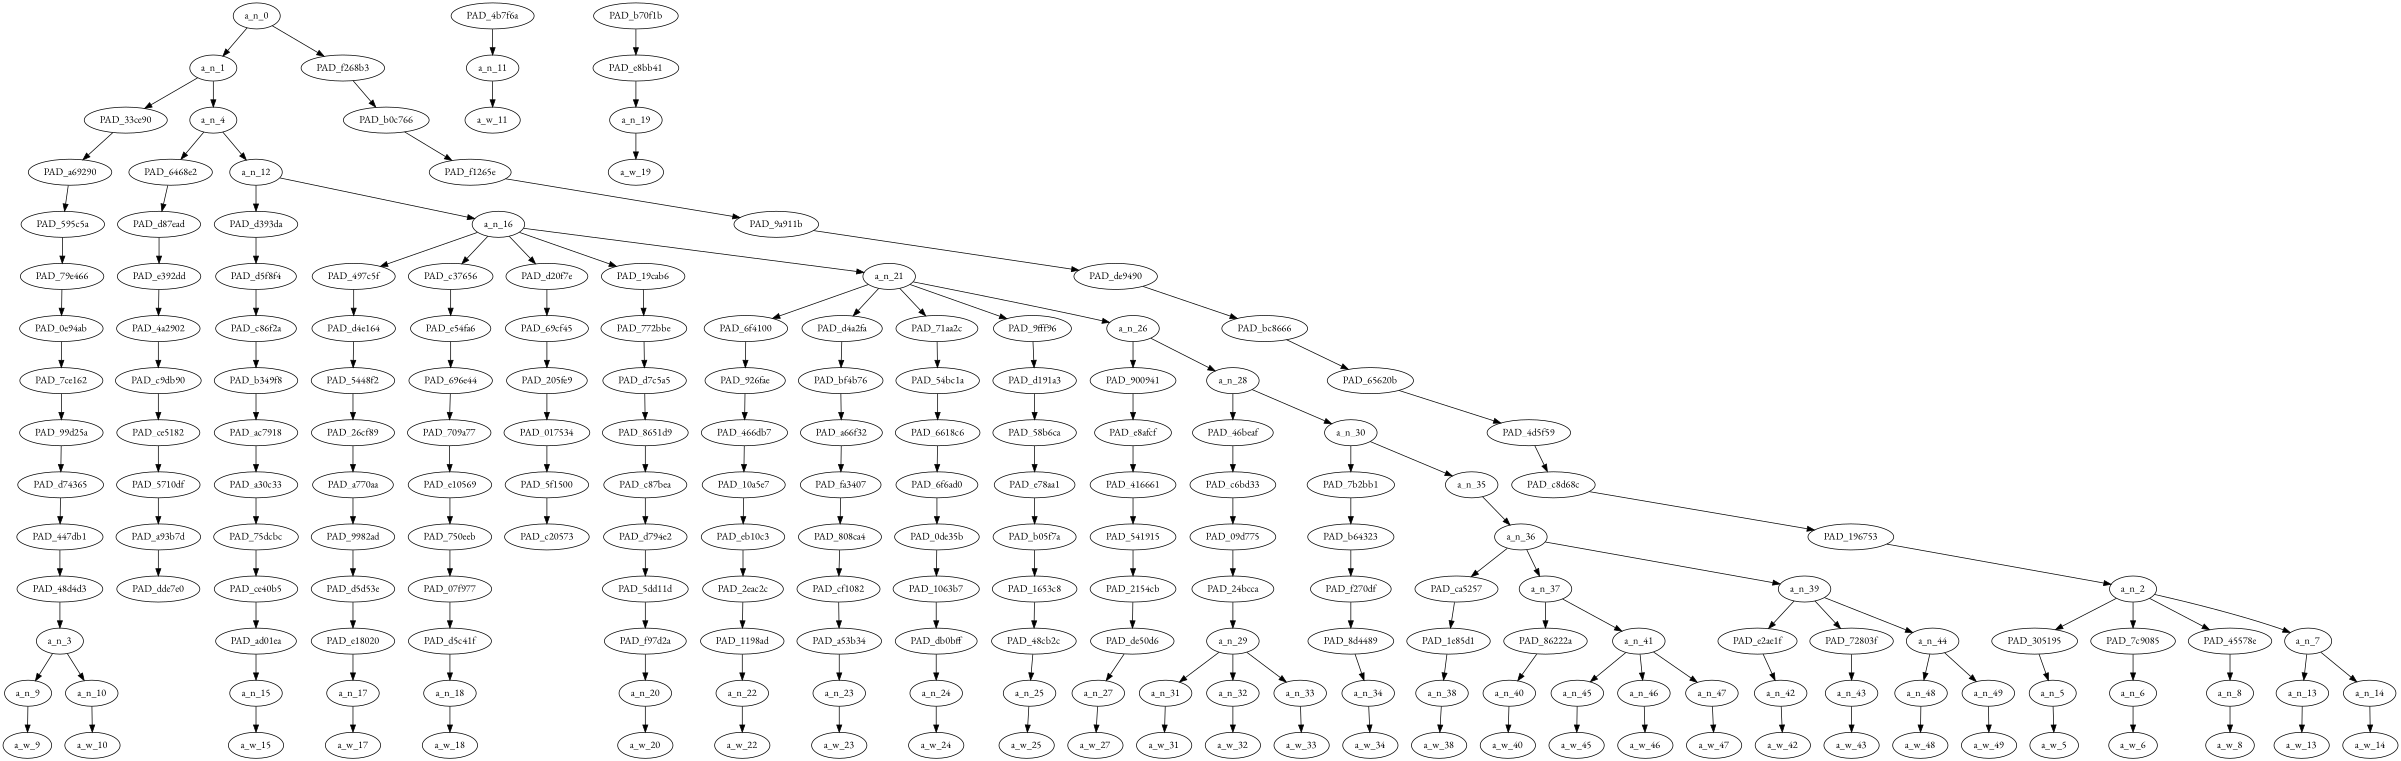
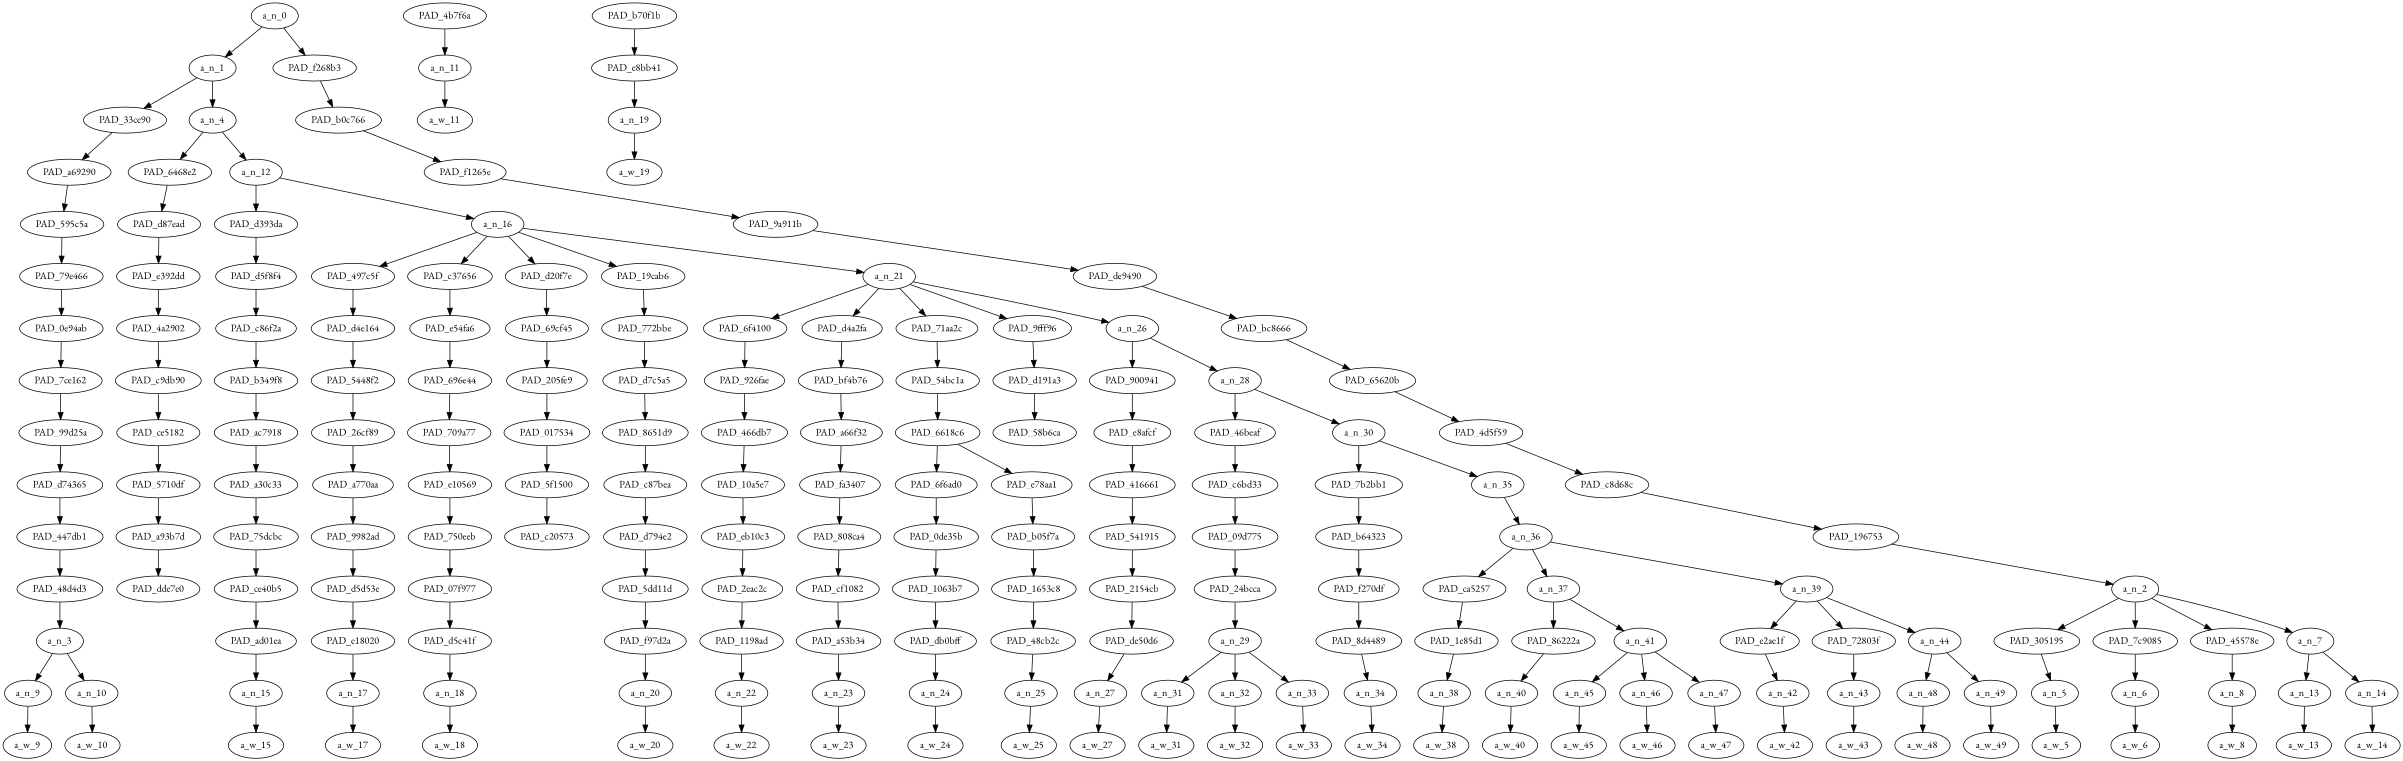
edge "PAD_58b6ca" -> "PAD_e78aa1": now "PAD_6618c6" -> "PAD_e78aa1"
